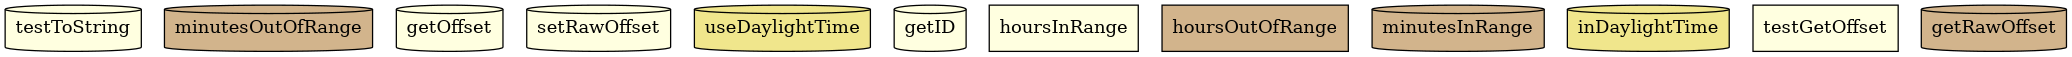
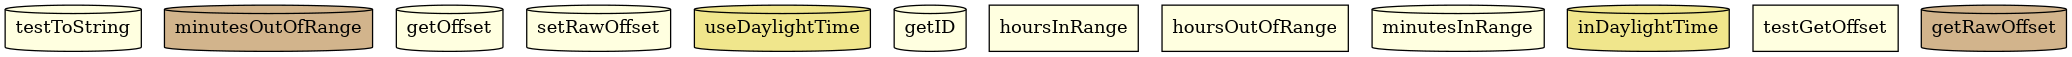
node "hoursOutOfRange": fillcolor tan -> lightyellow
node "minutesInRange": fillcolor tan -> lightyellow
